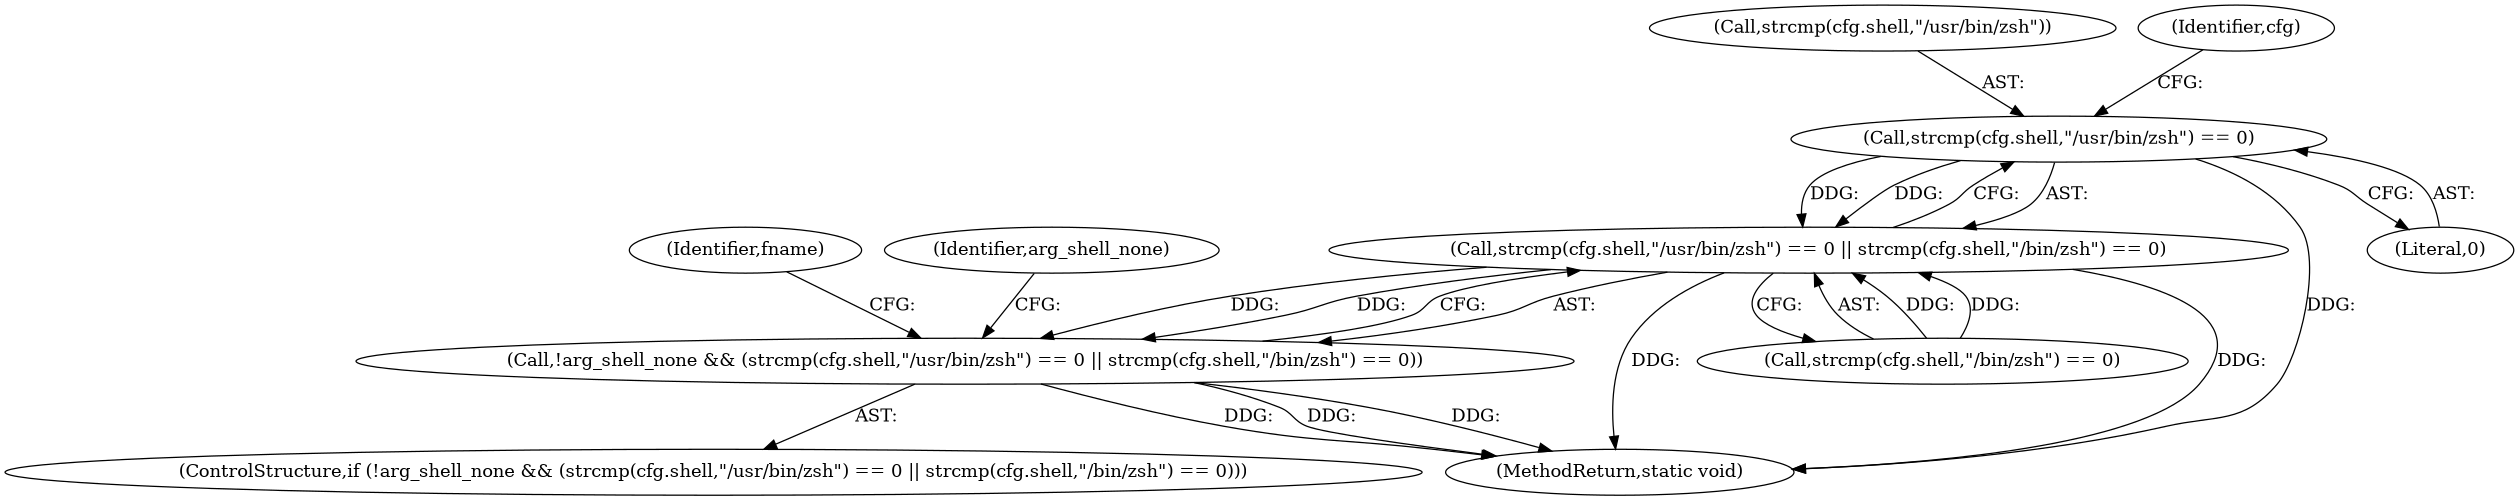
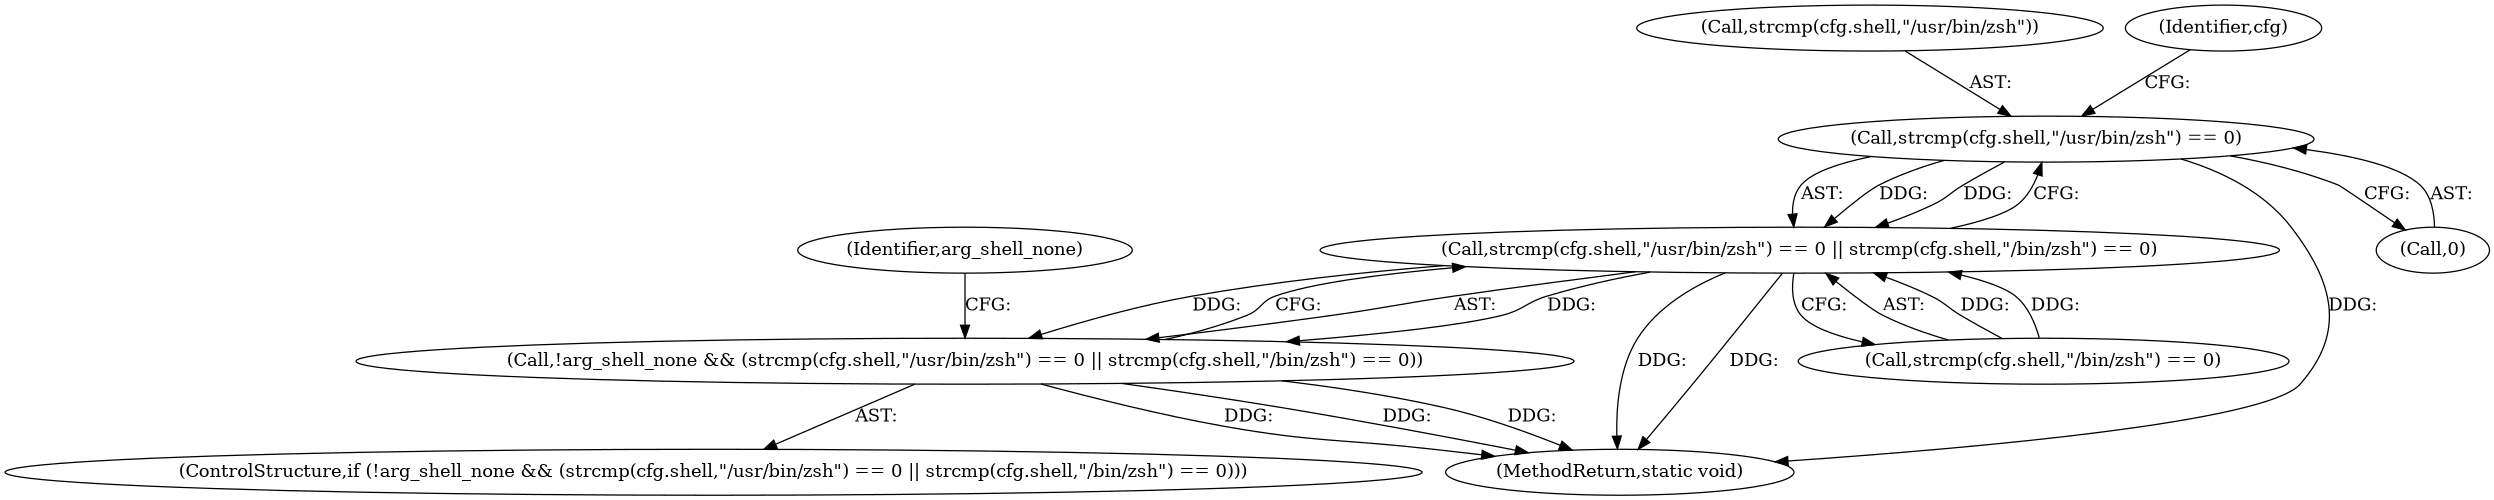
node "(Identifier,fname)": removed
node "(Literal,0)": label "(Literal,0)" -> "(Call,0)"
